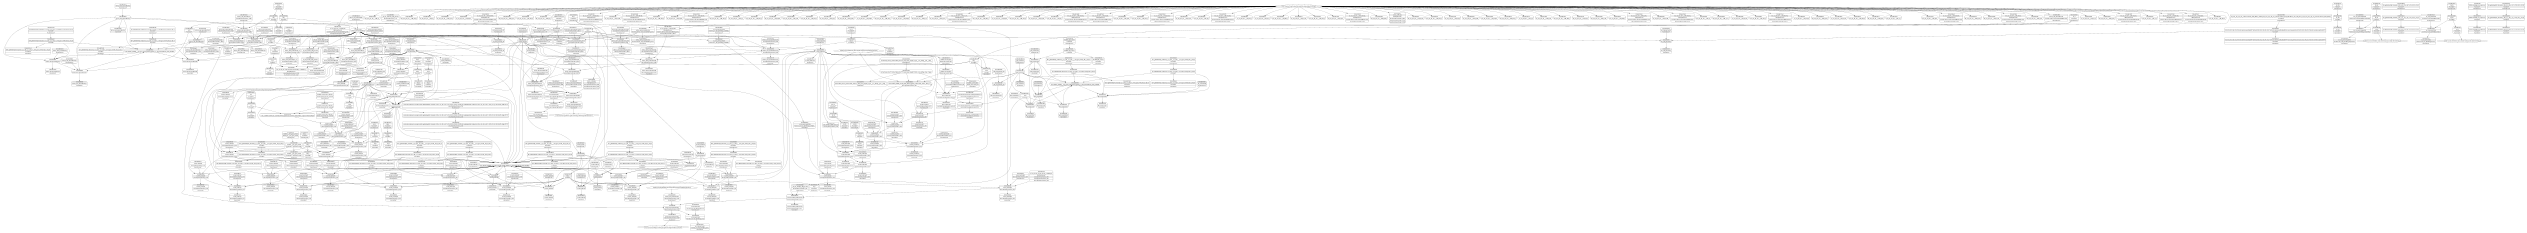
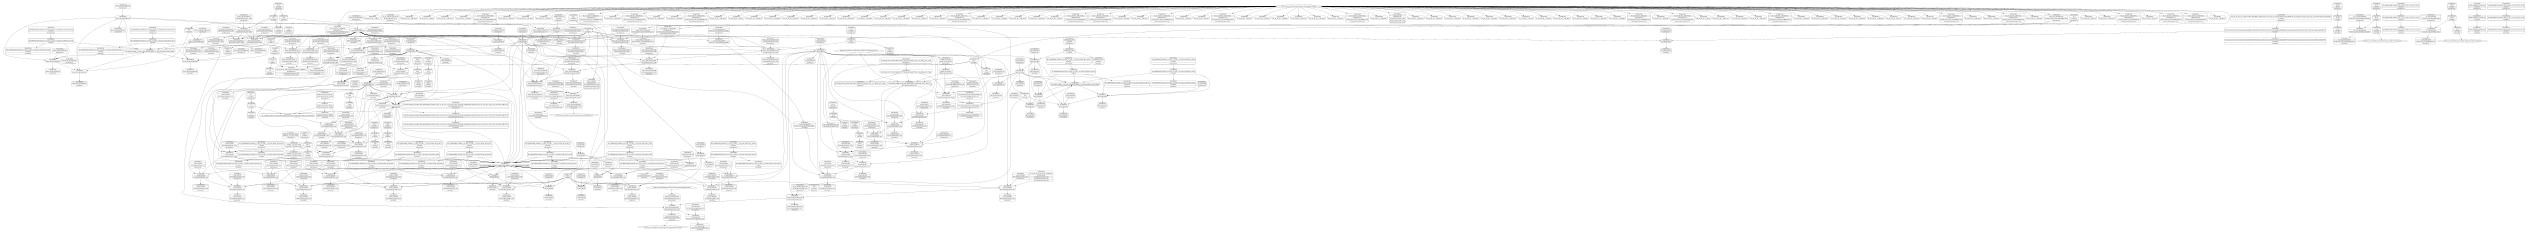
node "CE0x460ac30": added
node "CE0x4690010": added
